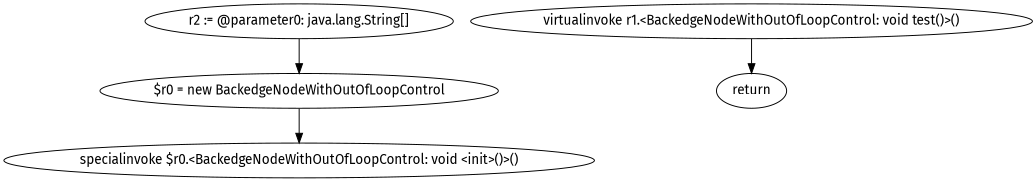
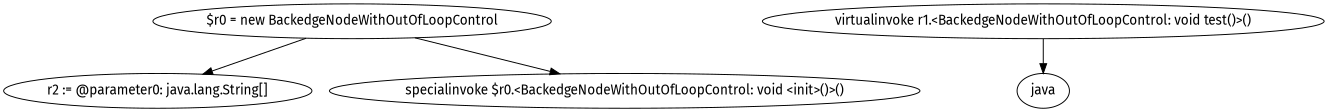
edge "r2 := @parameter0: java.lang.String[]" -> "$r0 = new BackedgeNodeWithOutOfLoopControl": reversed
node "return": label "return" -> "java"
